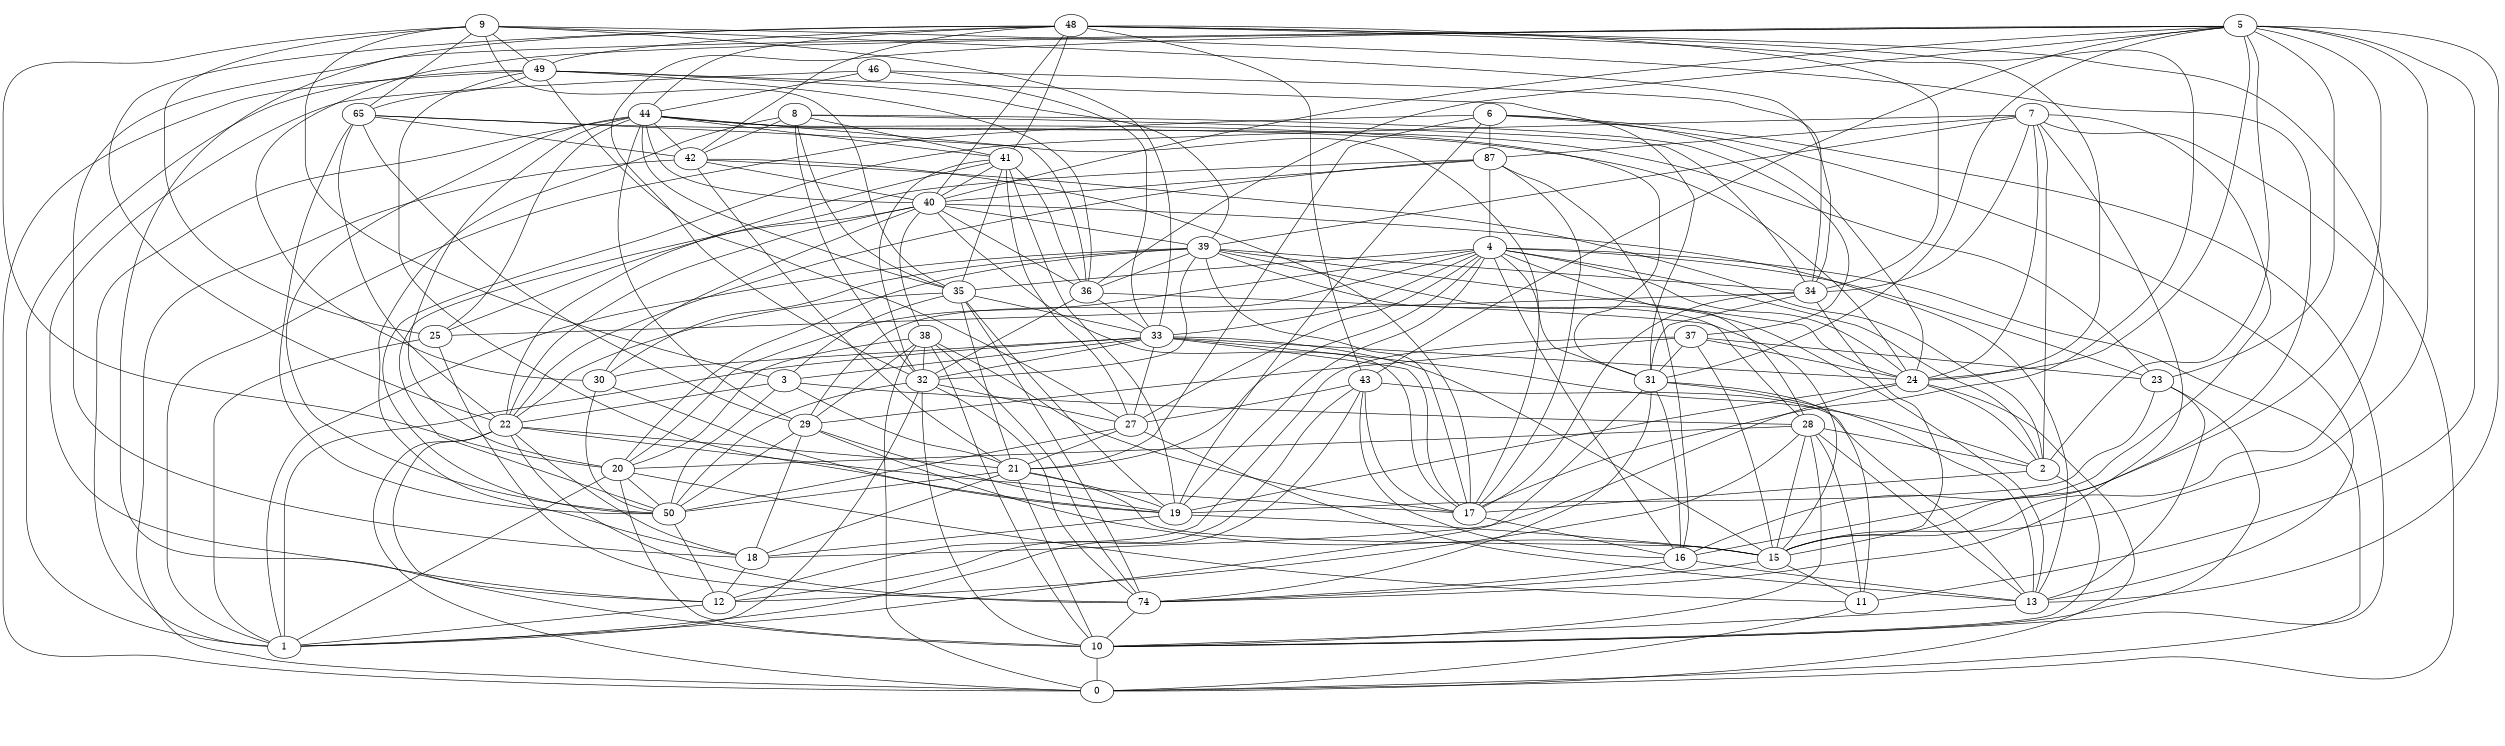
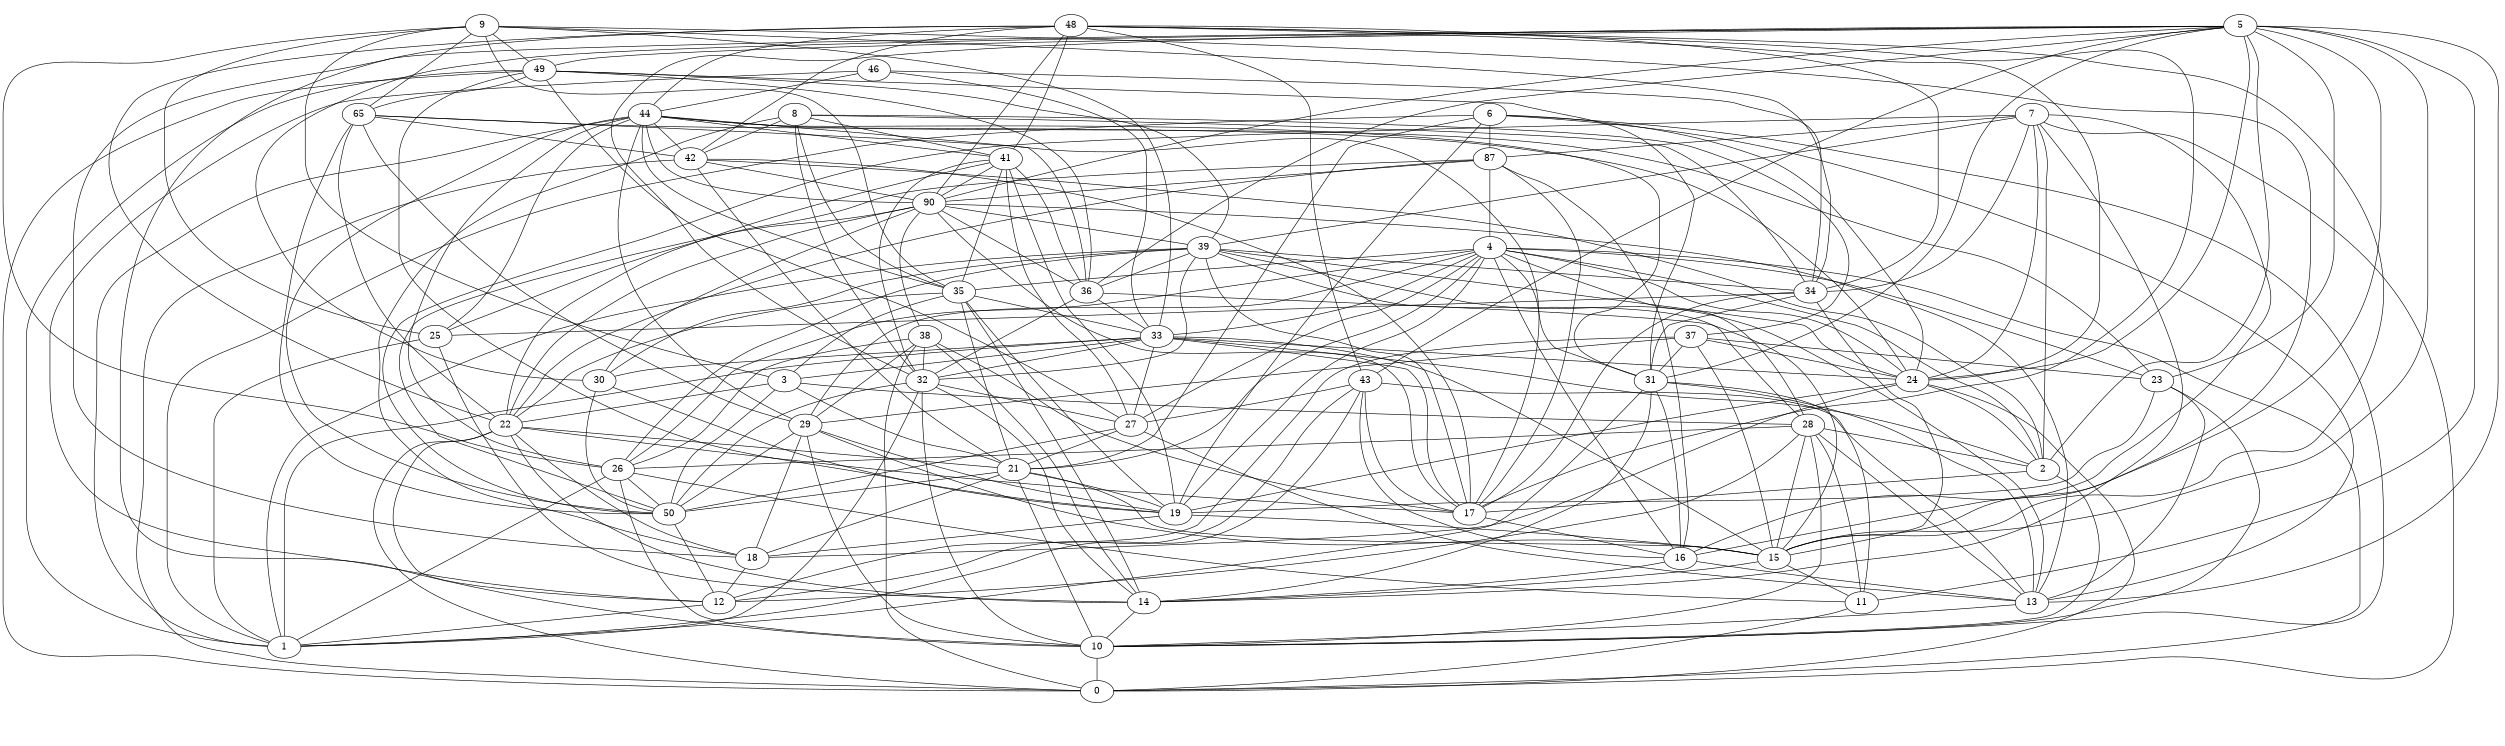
edge "48" -- "49": now "5" -- "49"
node "40": label "40" -> "90"
node "20": label "20" -> "26"
edge "38" -- "10": now "29" -- "10"
node "74": label "74" -> "14"
